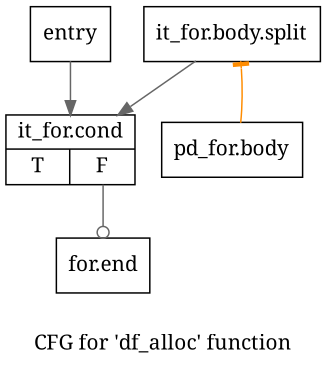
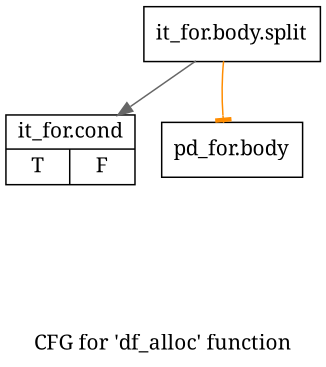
node "entry": removed
edge "pd_for.body" -> "it_for.body.split": reversed
node "for.end": removed
